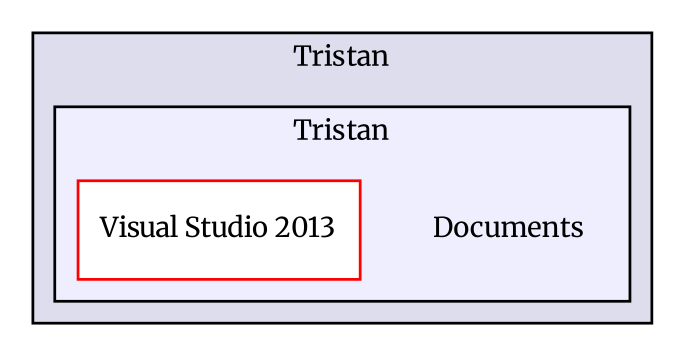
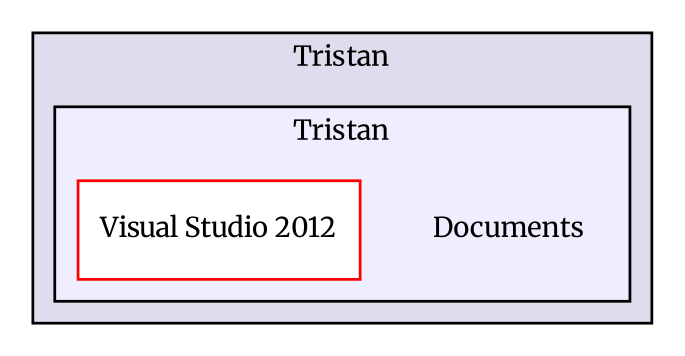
node "Visual Studio 2013": label "Visual Studio 2013" -> "Visual Studio 2012"
